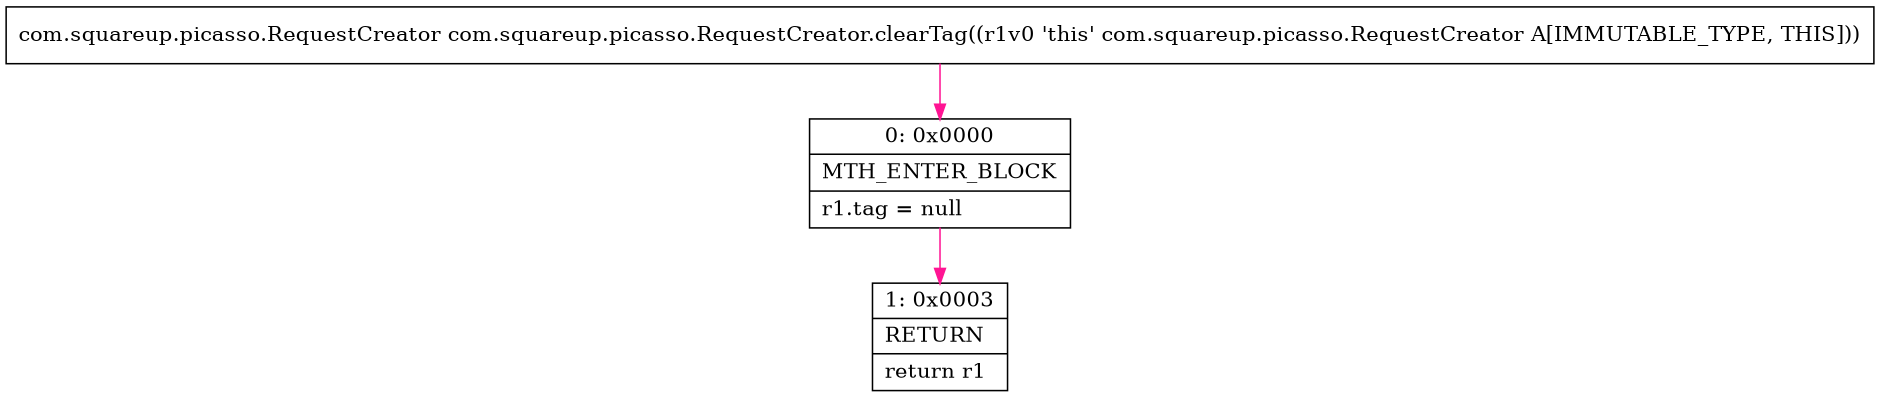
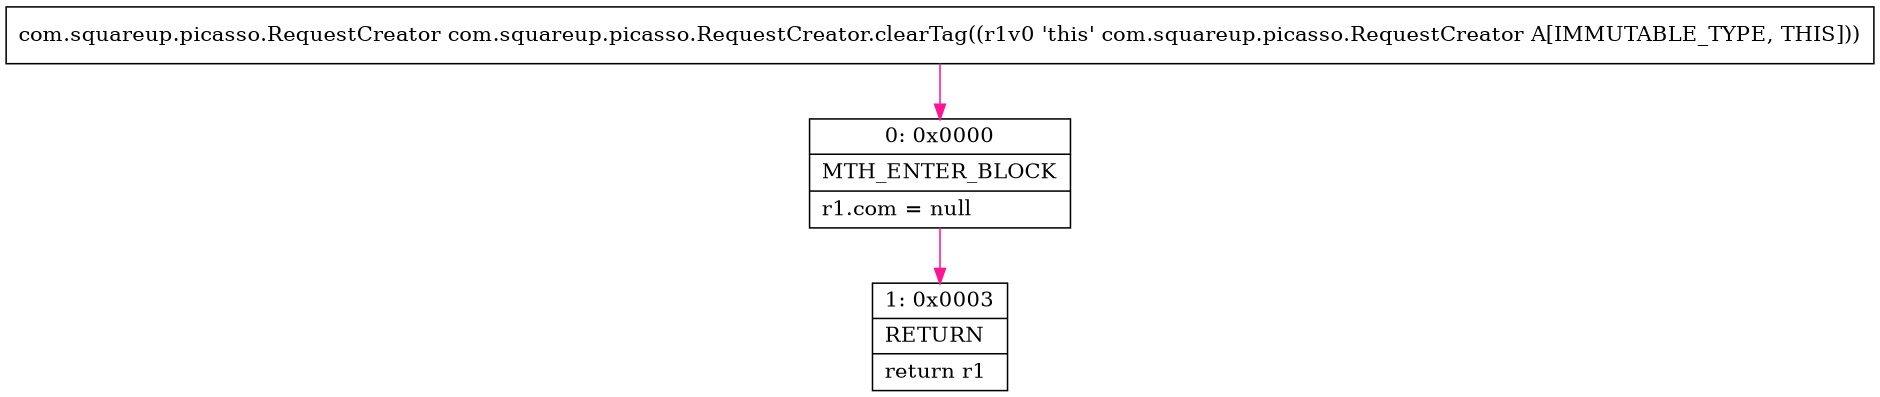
node "0: 0x0000": text "r1.tag = null" -> "r1.com = null"
